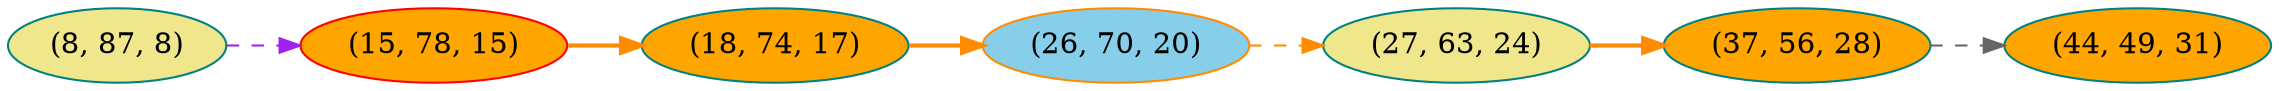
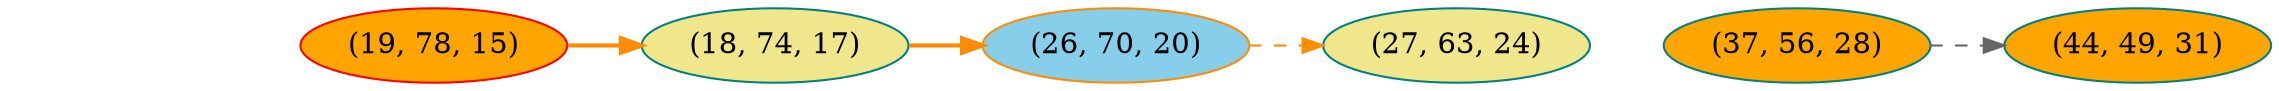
node "(8, 87, 8)": removed
node "(15, 78, 15)": label "(15, 78, 15)" -> "(19, 78, 15)"
node "(18, 74, 17)": fillcolor orange -> khaki
edge "(27, 63, 24)" -> "(37, 56, 28)": removed
